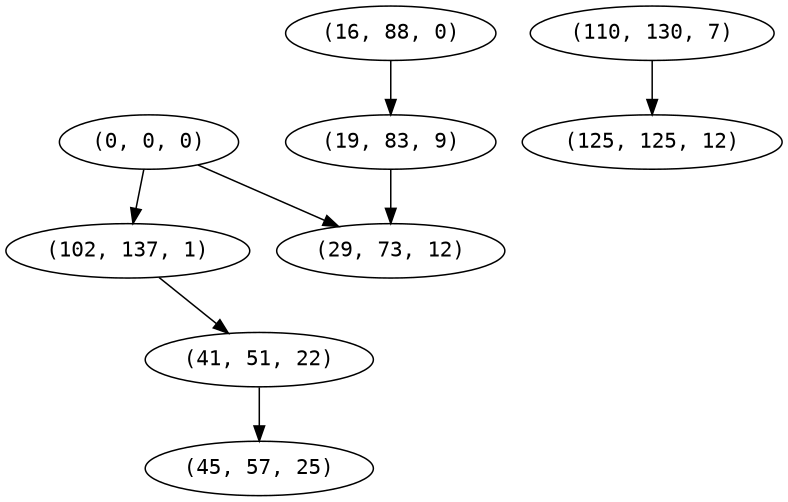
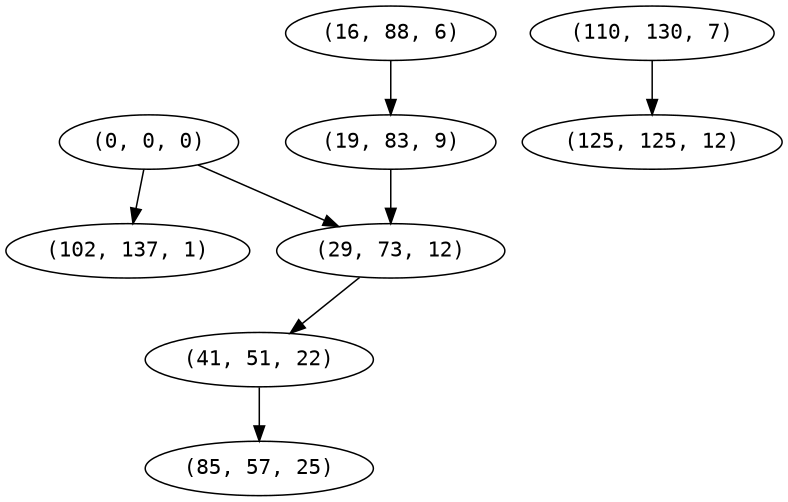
node "(16, 88, 0)": label "(16, 88, 0)" -> "(16, 88, 6)"
edge "(102, 137, 1)" -> "(41, 51, 22)": now "(29, 73, 12)" -> "(41, 51, 22)"
node "(45, 57, 25)": label "(45, 57, 25)" -> "(85, 57, 25)"
